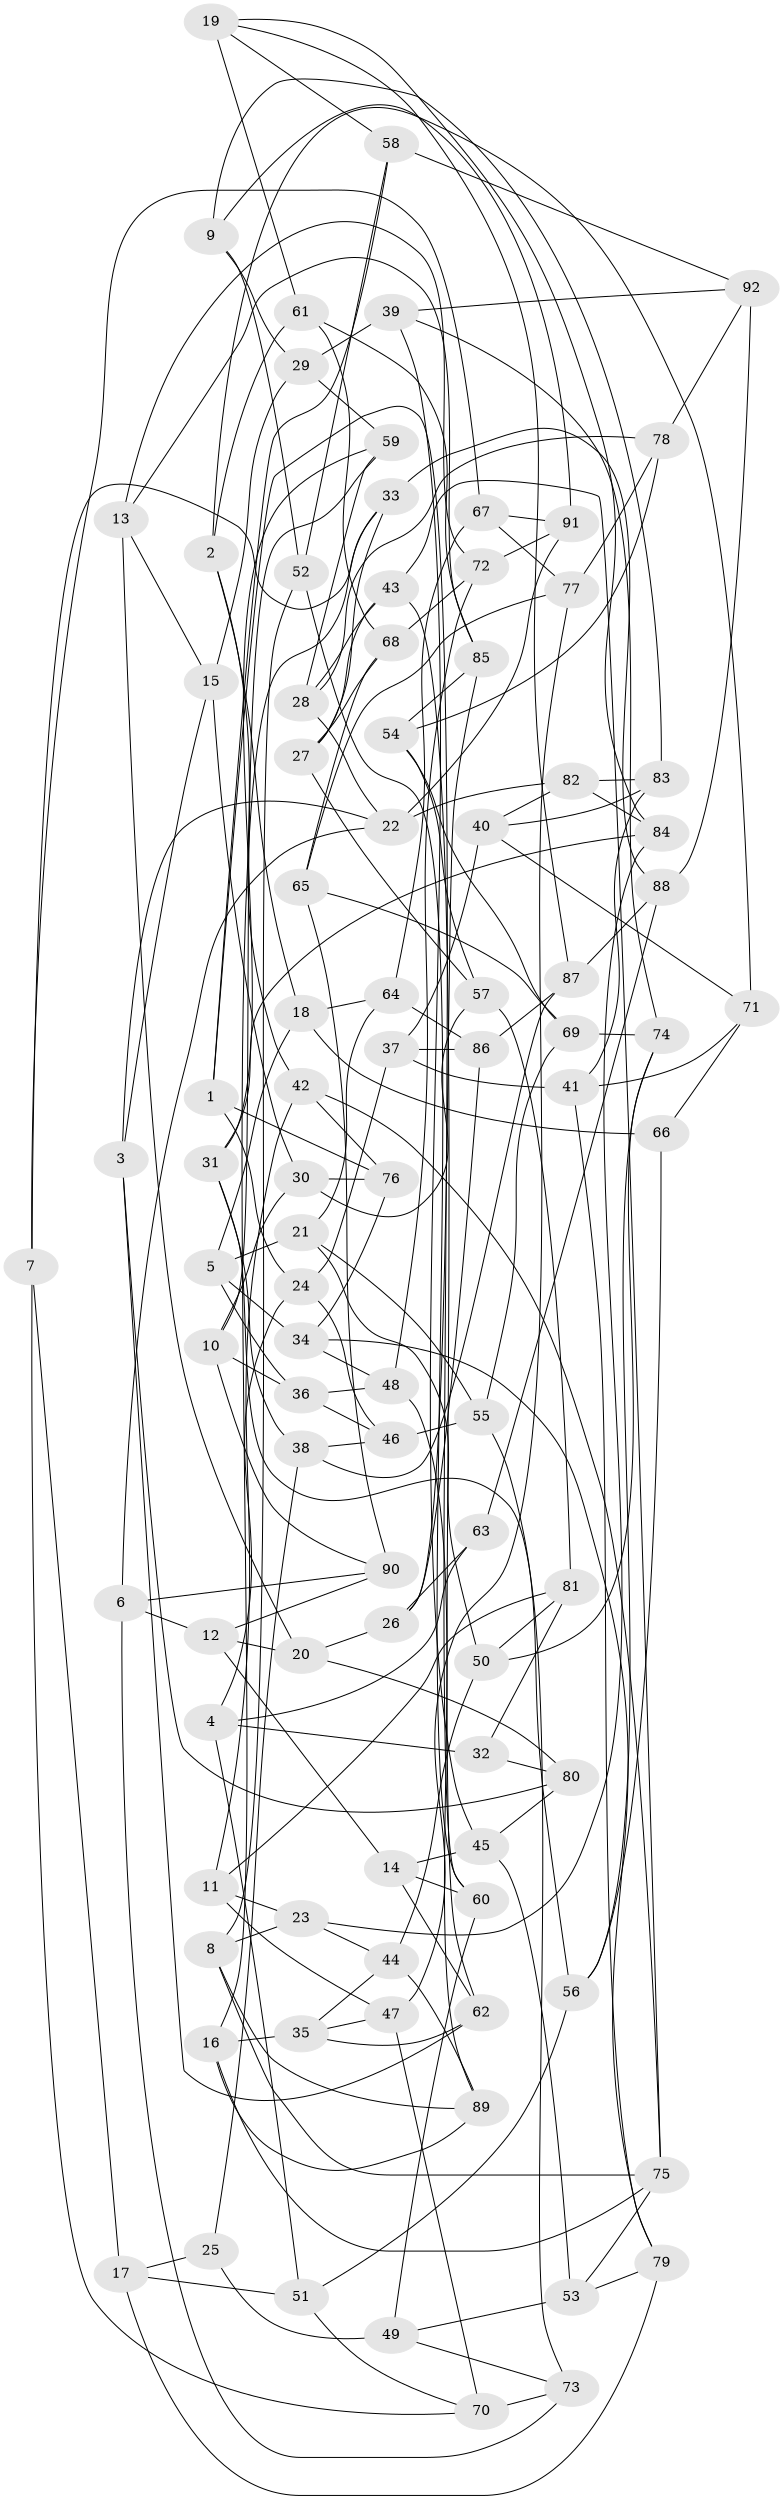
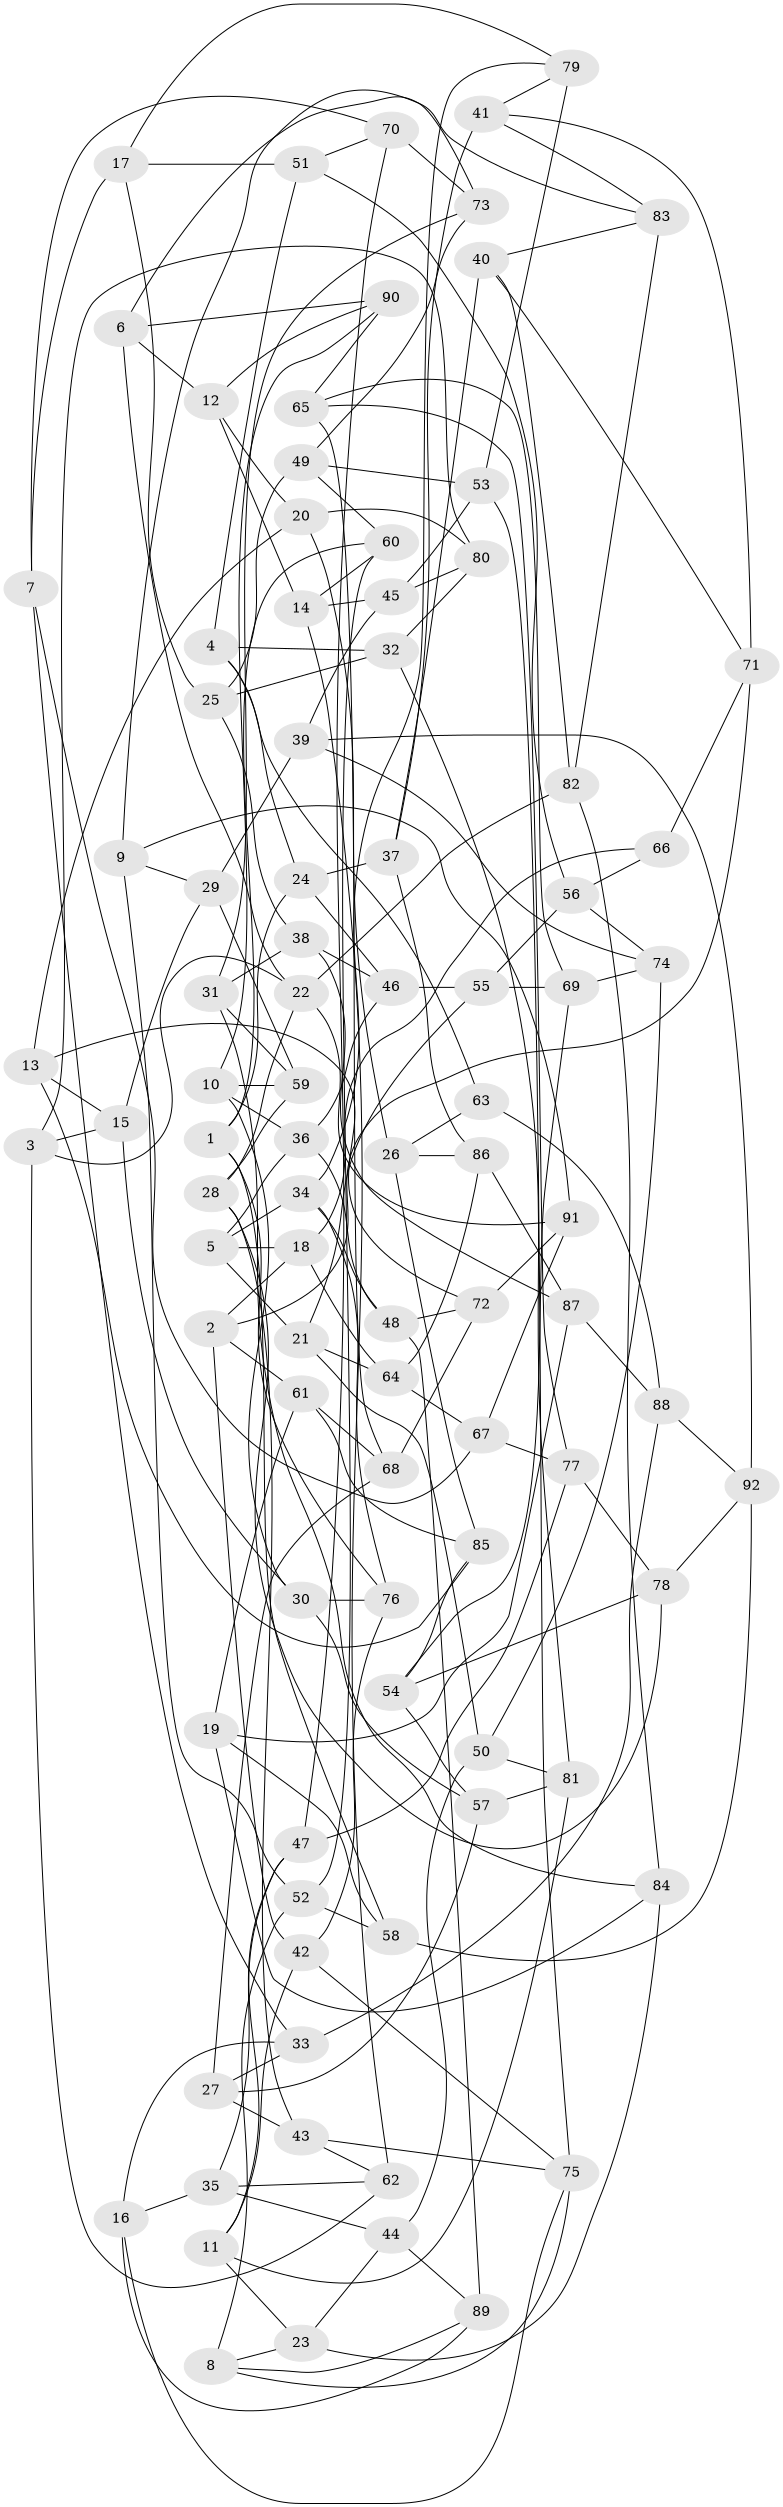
edge "32" -- "25": added
